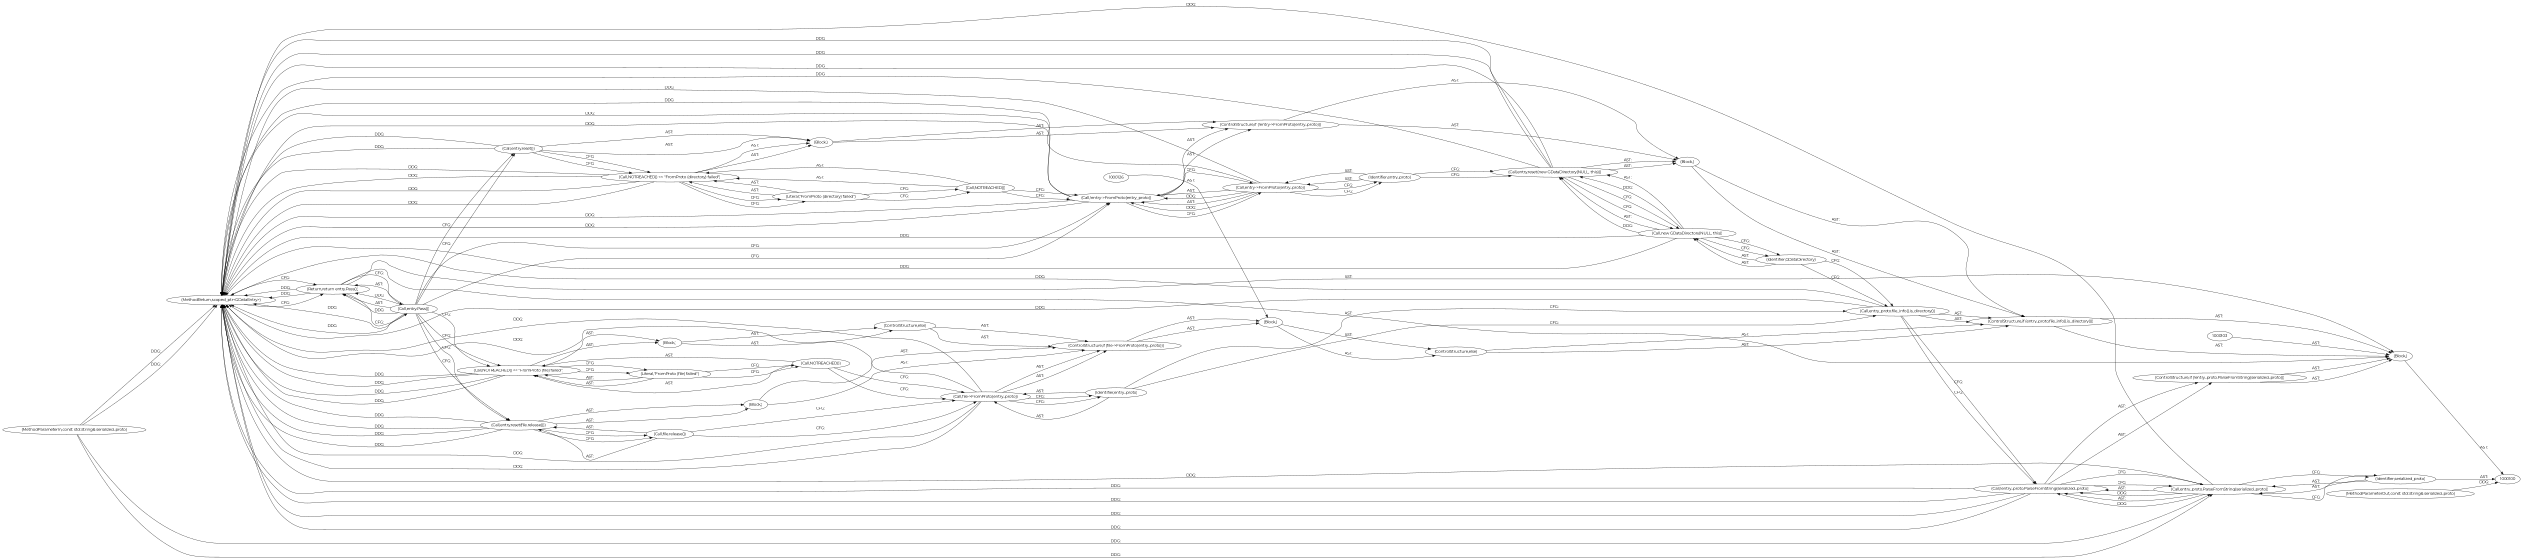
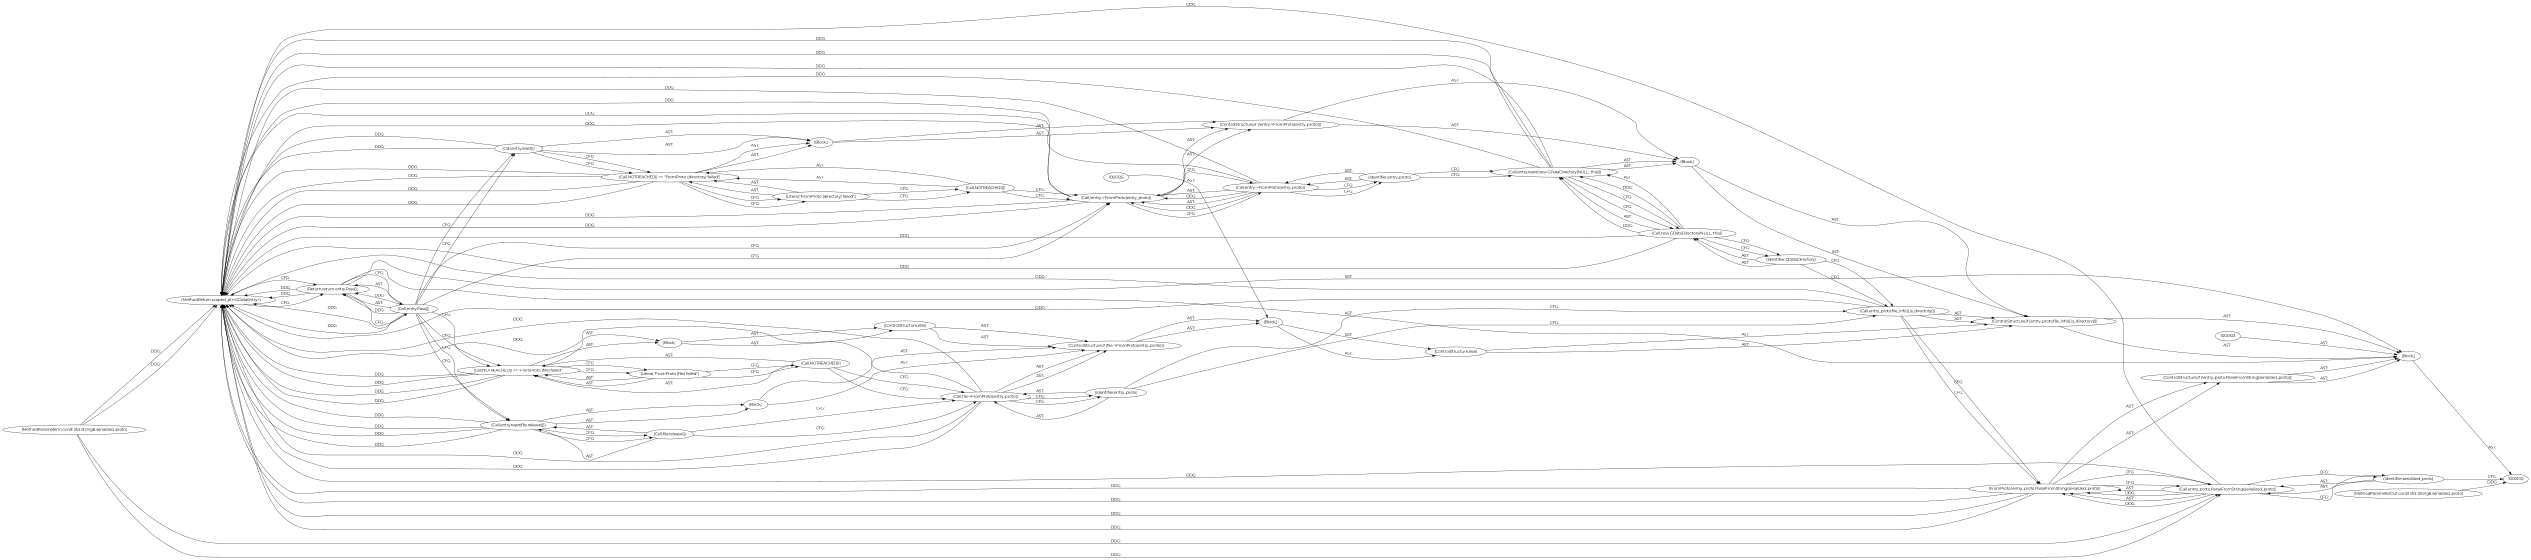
edge "(Identifier,serialized_proto)" -> "1000100": label "AST: " -> "CFG: "
node "(Call,!entry_proto.ParseFromString(serialized_proto))": label "(Call,!entry_proto.ParseFromString(serialized_proto))" -> "(FromProto,!entry_proto.ParseFromString(serialized_proto))"
